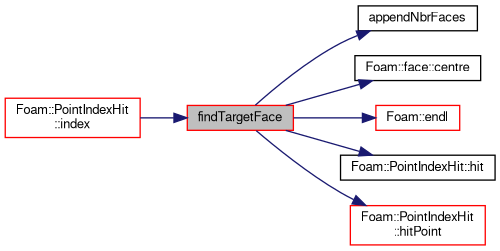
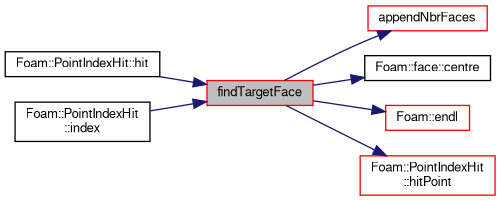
node "appendNbrFaces": color black -> red
node "Foam::PointIndexHit ::index": color red -> black
edge "findTargetFace" -> "Foam::PointIndexHit::hit": reversed
